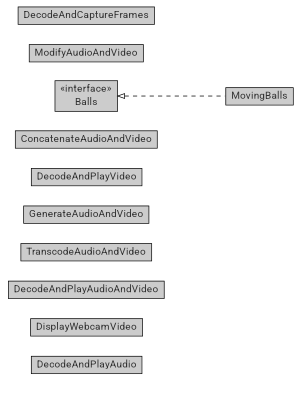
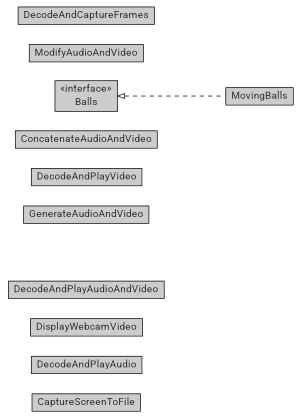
node "TranscodeAudioAndVideo": removed
node "CaptureScreenToFile": added
